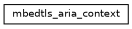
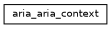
node "mbedtls_aria_context": label "mbedtls_aria_context" -> "aria_aria_context"
